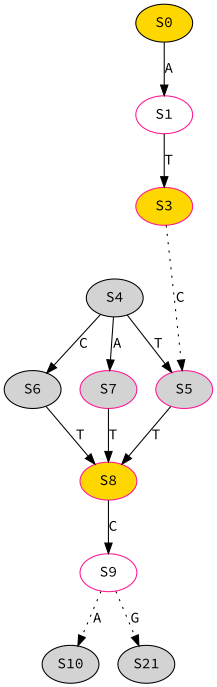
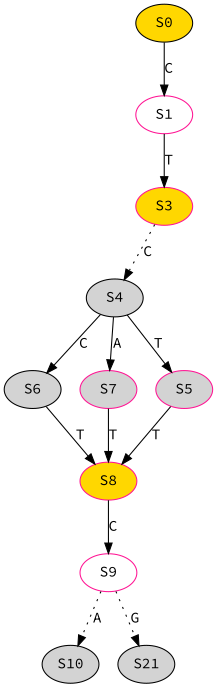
edge "S0" -> "S1": label "A" -> "C"
edge "S3" -> "S5": now "S3" -> "S4"
